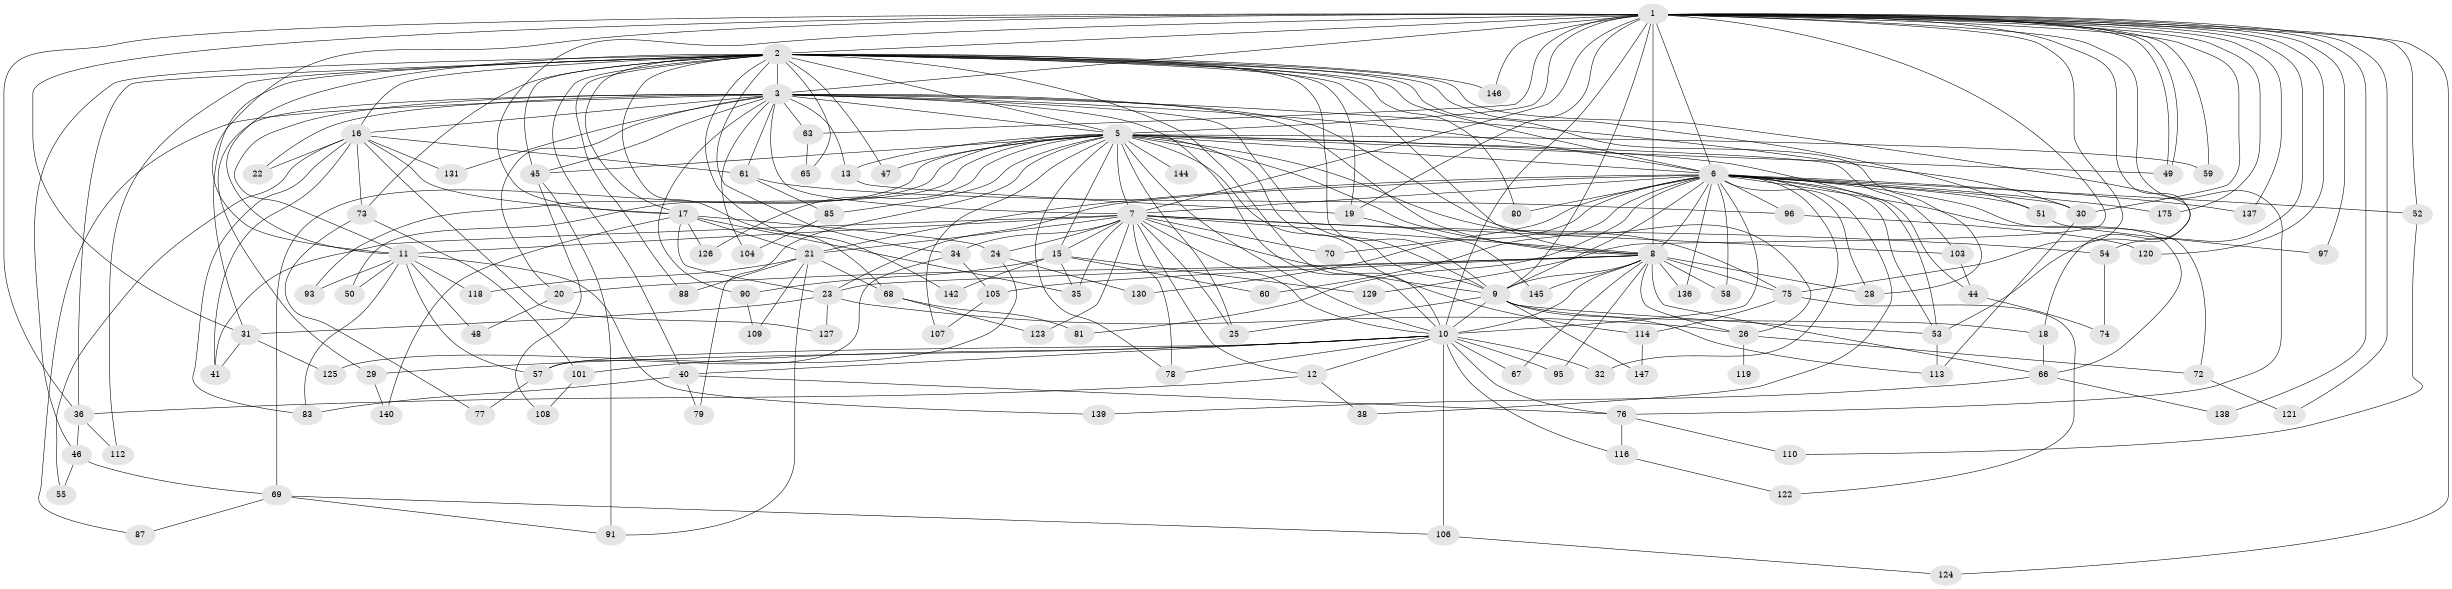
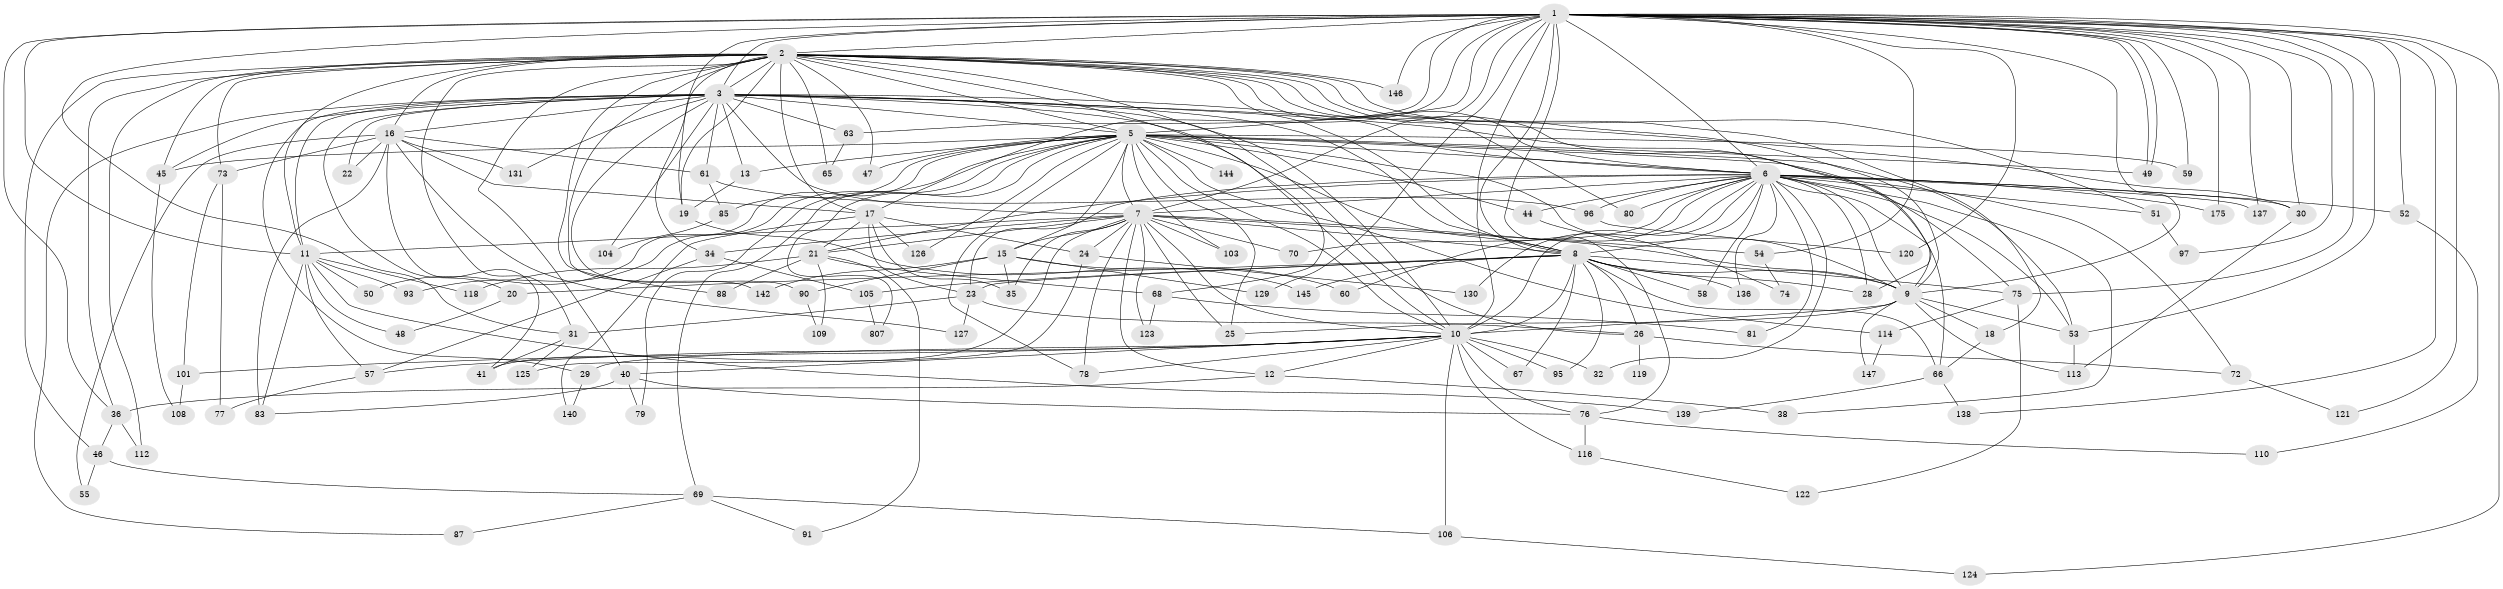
edge "103" -- "44": now "5" -- "44"
node "107": label "107" -> "807"
edge "45" -- "91": removed
